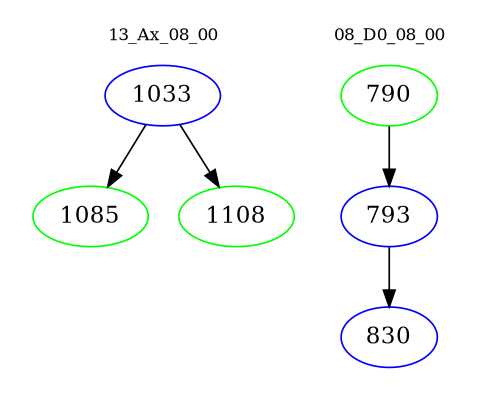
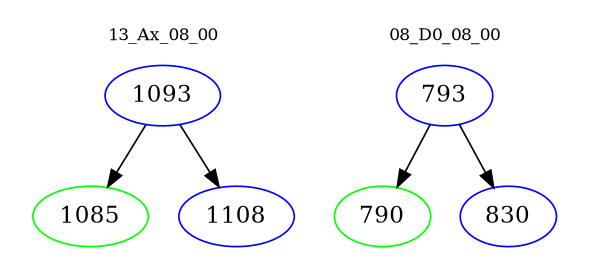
node "1033": label "1033" -> "1093"
edge "790" -> "793": reversed
node "1108": color green -> blue
